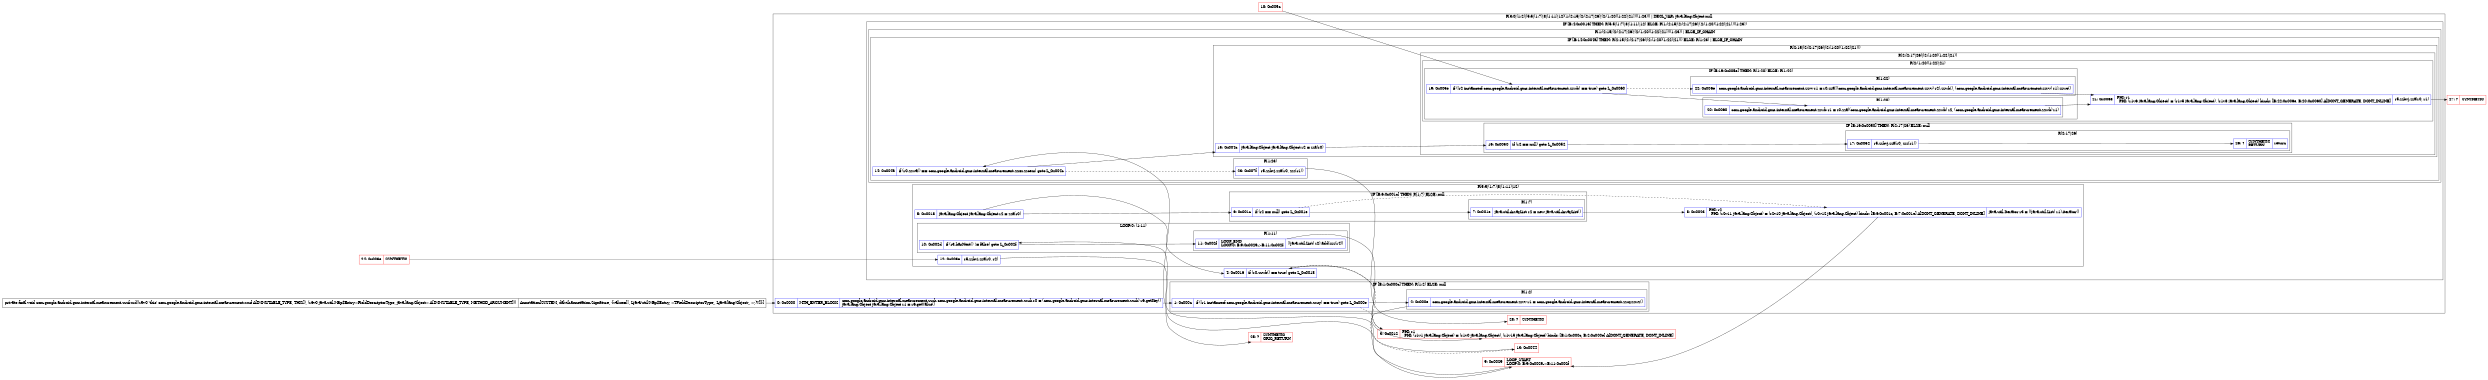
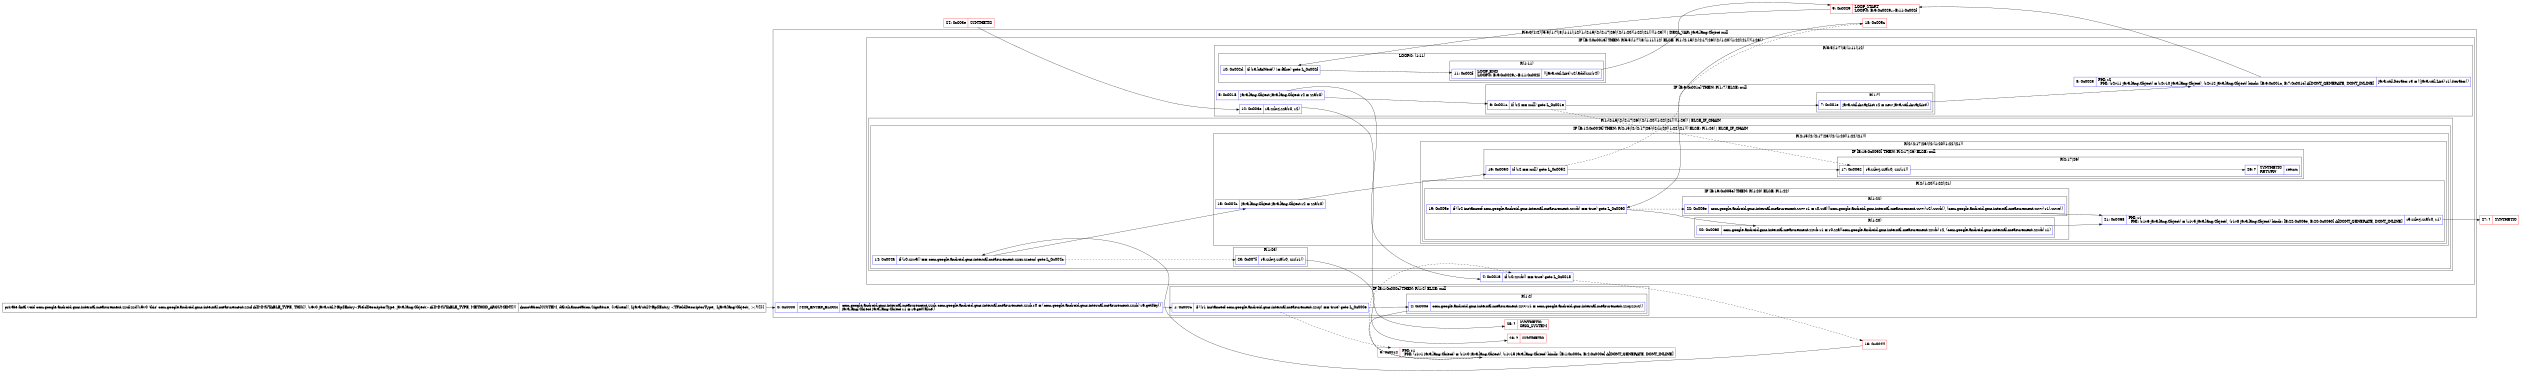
edge "16: 0x0050" -> "18: 0x005c": added
edge "6: 0x001c" -> "8: 0x0023": now "6: 0x001c" -> "17: 0x0052"
edge "3: 0x0012" -> "4: 0x0016": style solid -> dashed
node "25: ?": text "ORIG_RETURN" -> "ORIG_SYSTEM"
